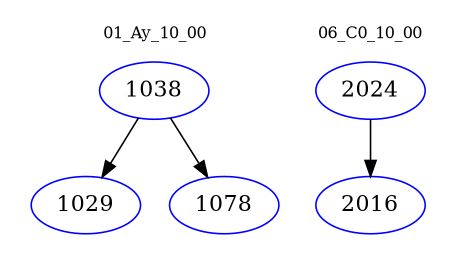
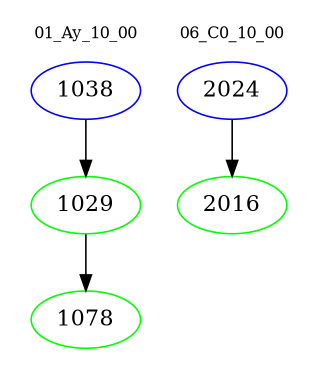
edge "1038" -> "1078": now "1029" -> "1078"
node "1029": color blue -> green
node "1078": color blue -> green
node "2016": color blue -> green
